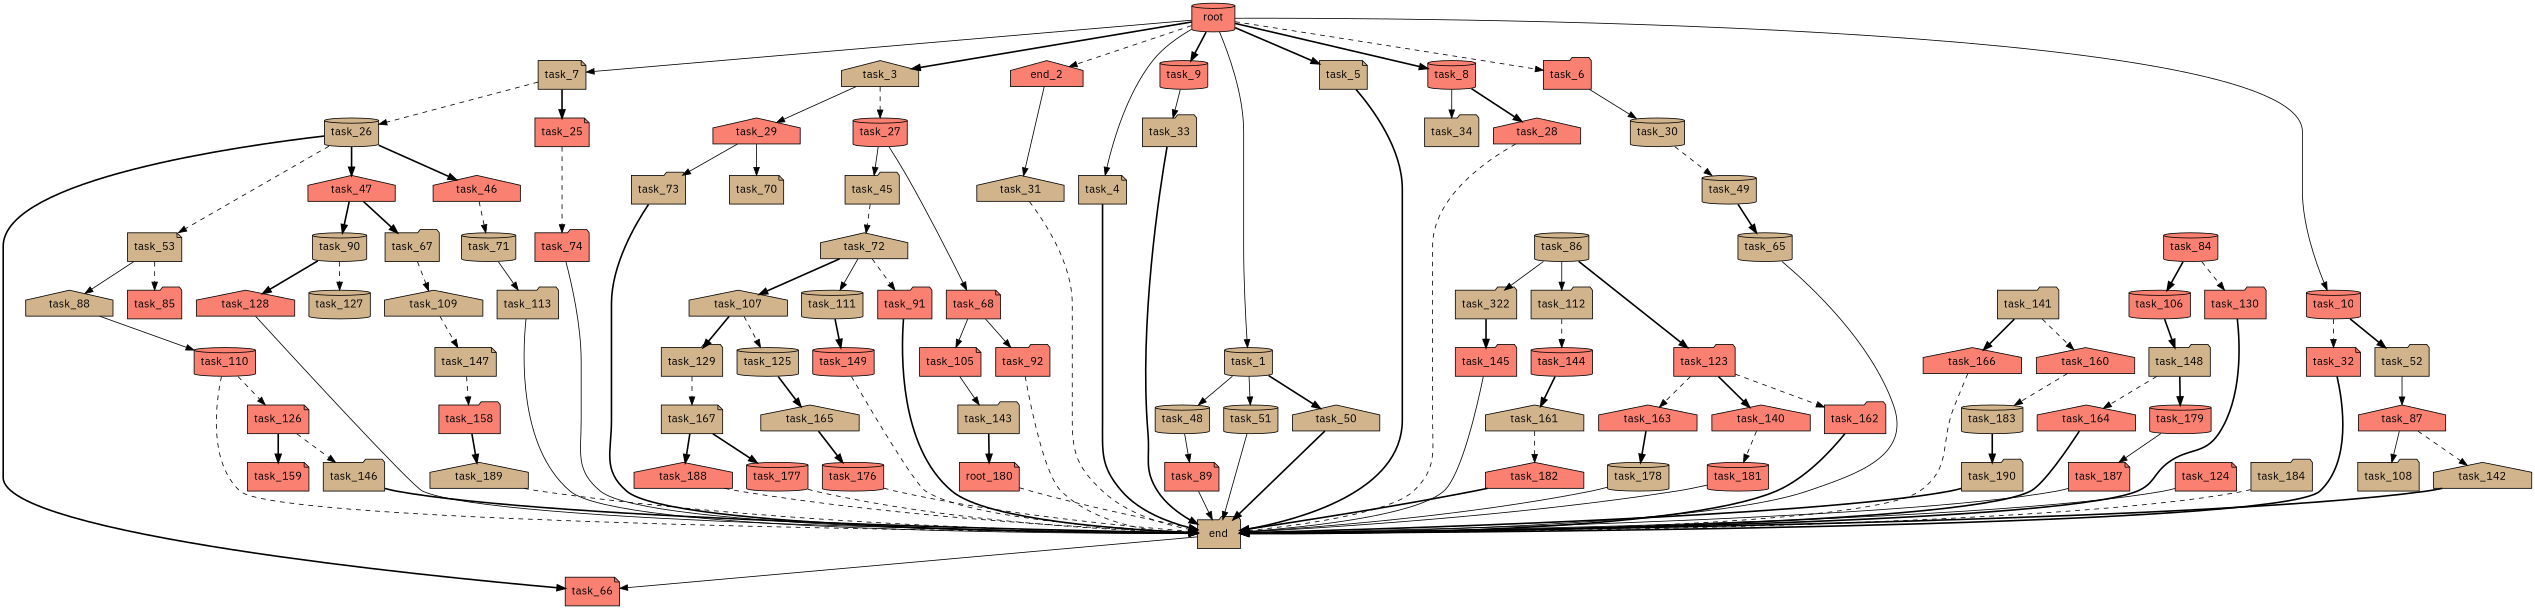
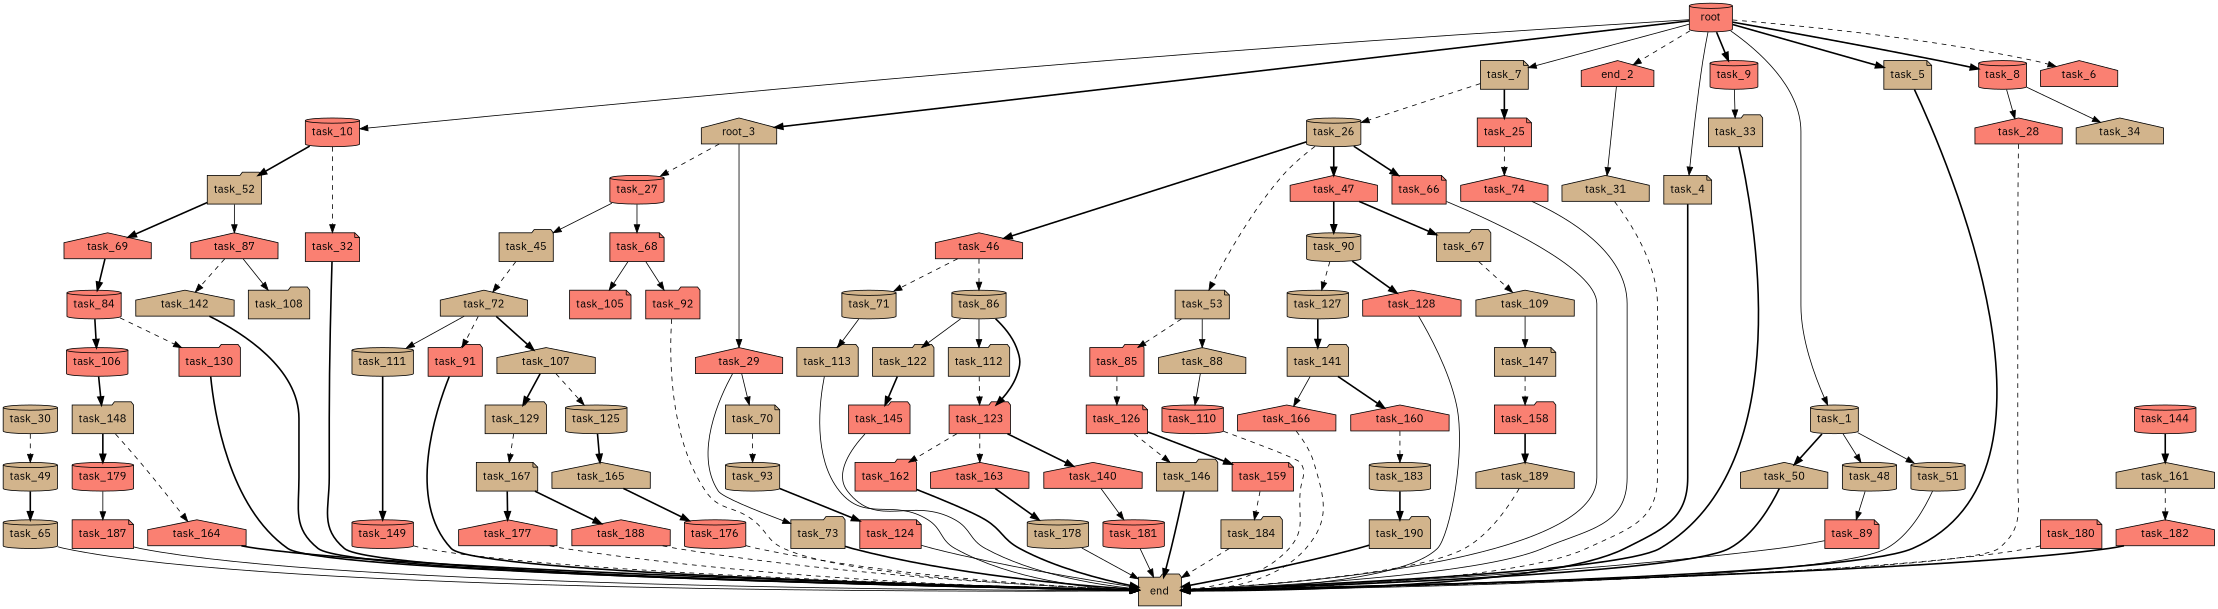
node "task_3": label "task_3" -> "root_3"
node "task_6": shape folder -> house
edge "task_6" -> "task_30": removed
edge "task_8" -> "task_28": style bold -> solid
node "task_34": shape folder -> house
node "task_69": added
node "task_74": shape folder -> house
edge "task_46" -> "task_86": added
node "task_322": label "task_322" -> "task_122"
edge "task_109" -> "task_147": style dashed -> solid
edge "task_127" -> "task_141": added
edge "task_112" -> "task_144": now "task_112" -> "task_123"
edge "task_141" -> "task_166": style bold -> solid
edge "task_141" -> "task_160": style dashed -> bold
edge "task_110" -> "task_126": now "task_85" -> "task_126"
node "task_143": removed
edge "task_140" -> "task_181": style dashed -> solid
node "task_93": added
node "task_177": shape cylinder -> house
node "root_180": label "root_180" -> "task_180"
edge "task_159" -> "task_184": added
edge "end" -> "task_66": reversed
